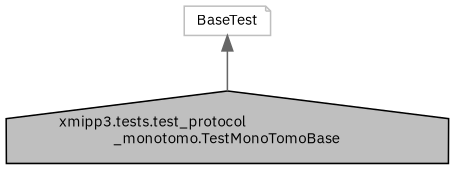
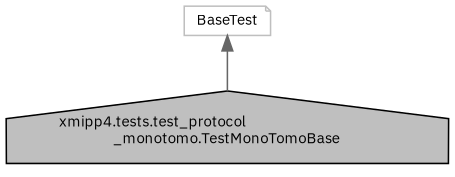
node "xmipp3.tests.test_protocol _monotomo.TestMonoTomoBase": label "xmipp3.tests.test_protocol _monotomo.TestMonoTomoBase" -> "xmipp4.tests.test_protocol _monotomo.TestMonoTomoBase"
